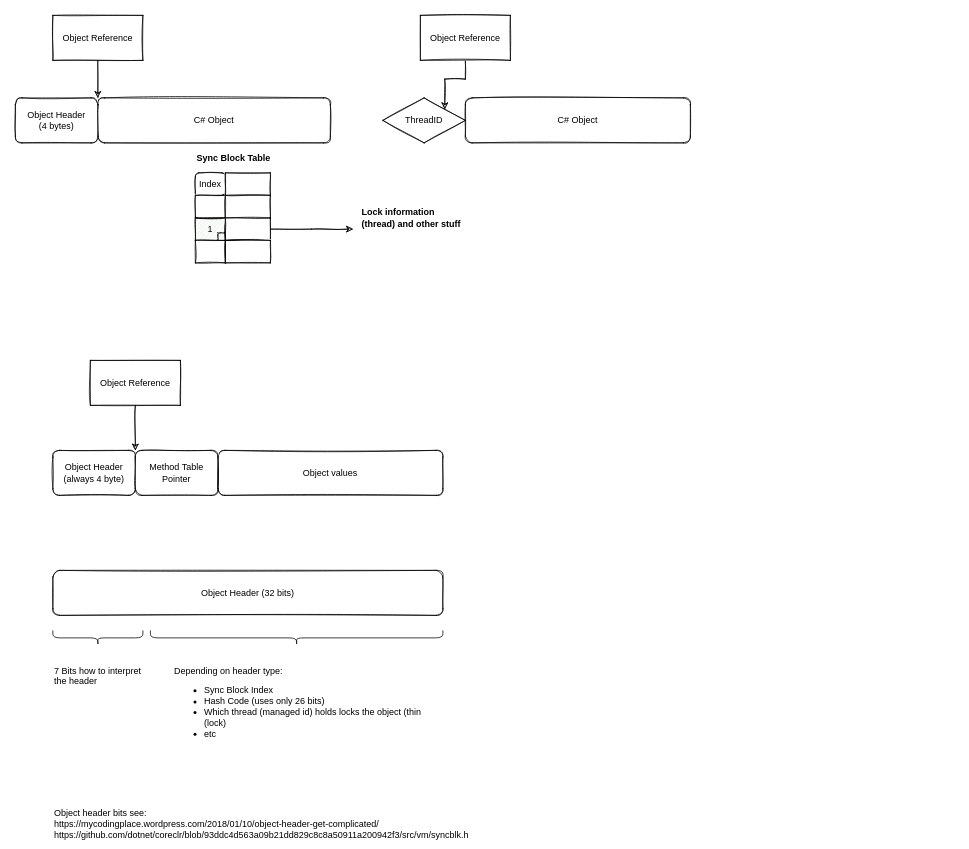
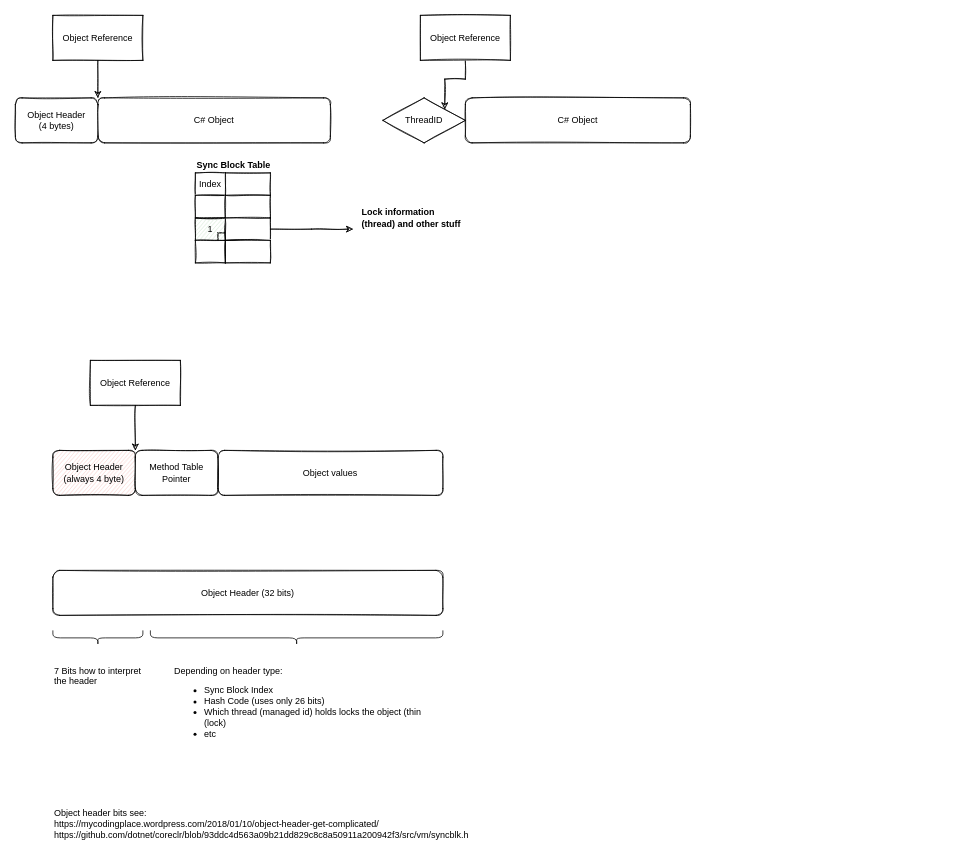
node "Sync Block Table": moved (240, 158) -> (240, 165)
node "Index": shape rounded rectangle -> rectangle
node "Object Header (always 4 byte)": fillcolor #ffffff -> #f8cecc
